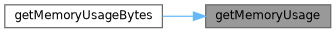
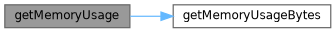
edge "getMemoryUsageBytes" -> "getMemoryUsage": reversed
